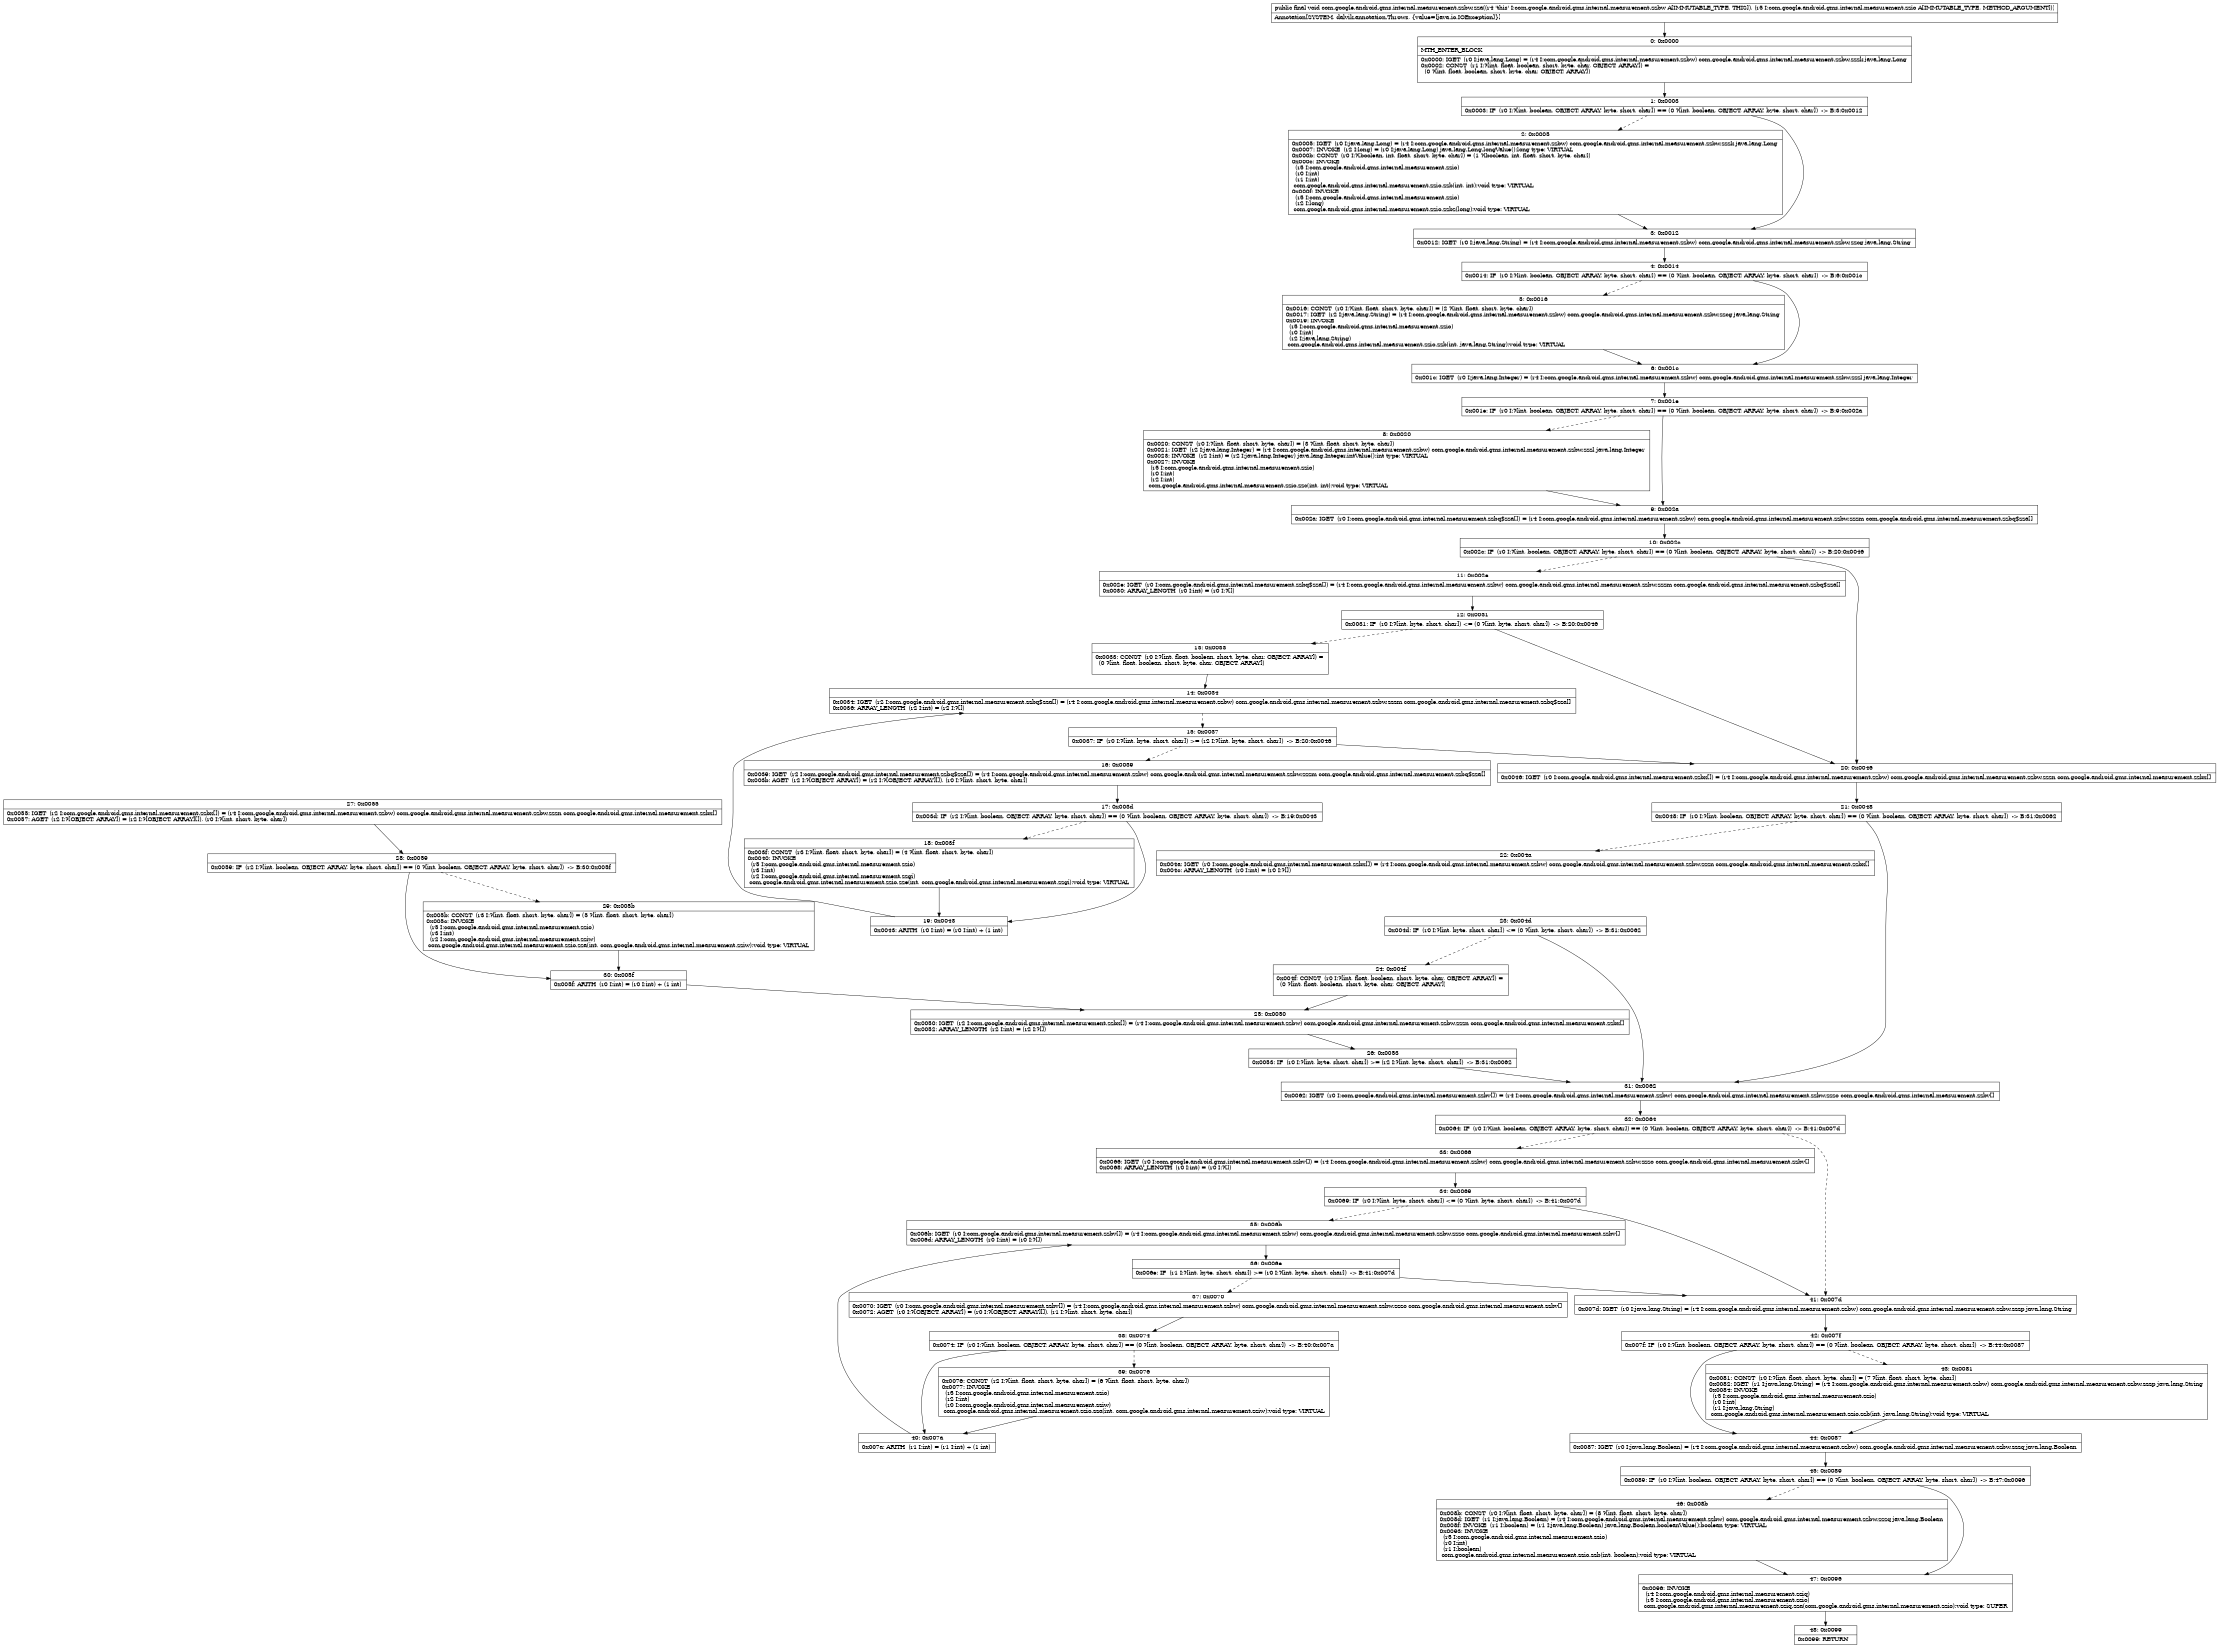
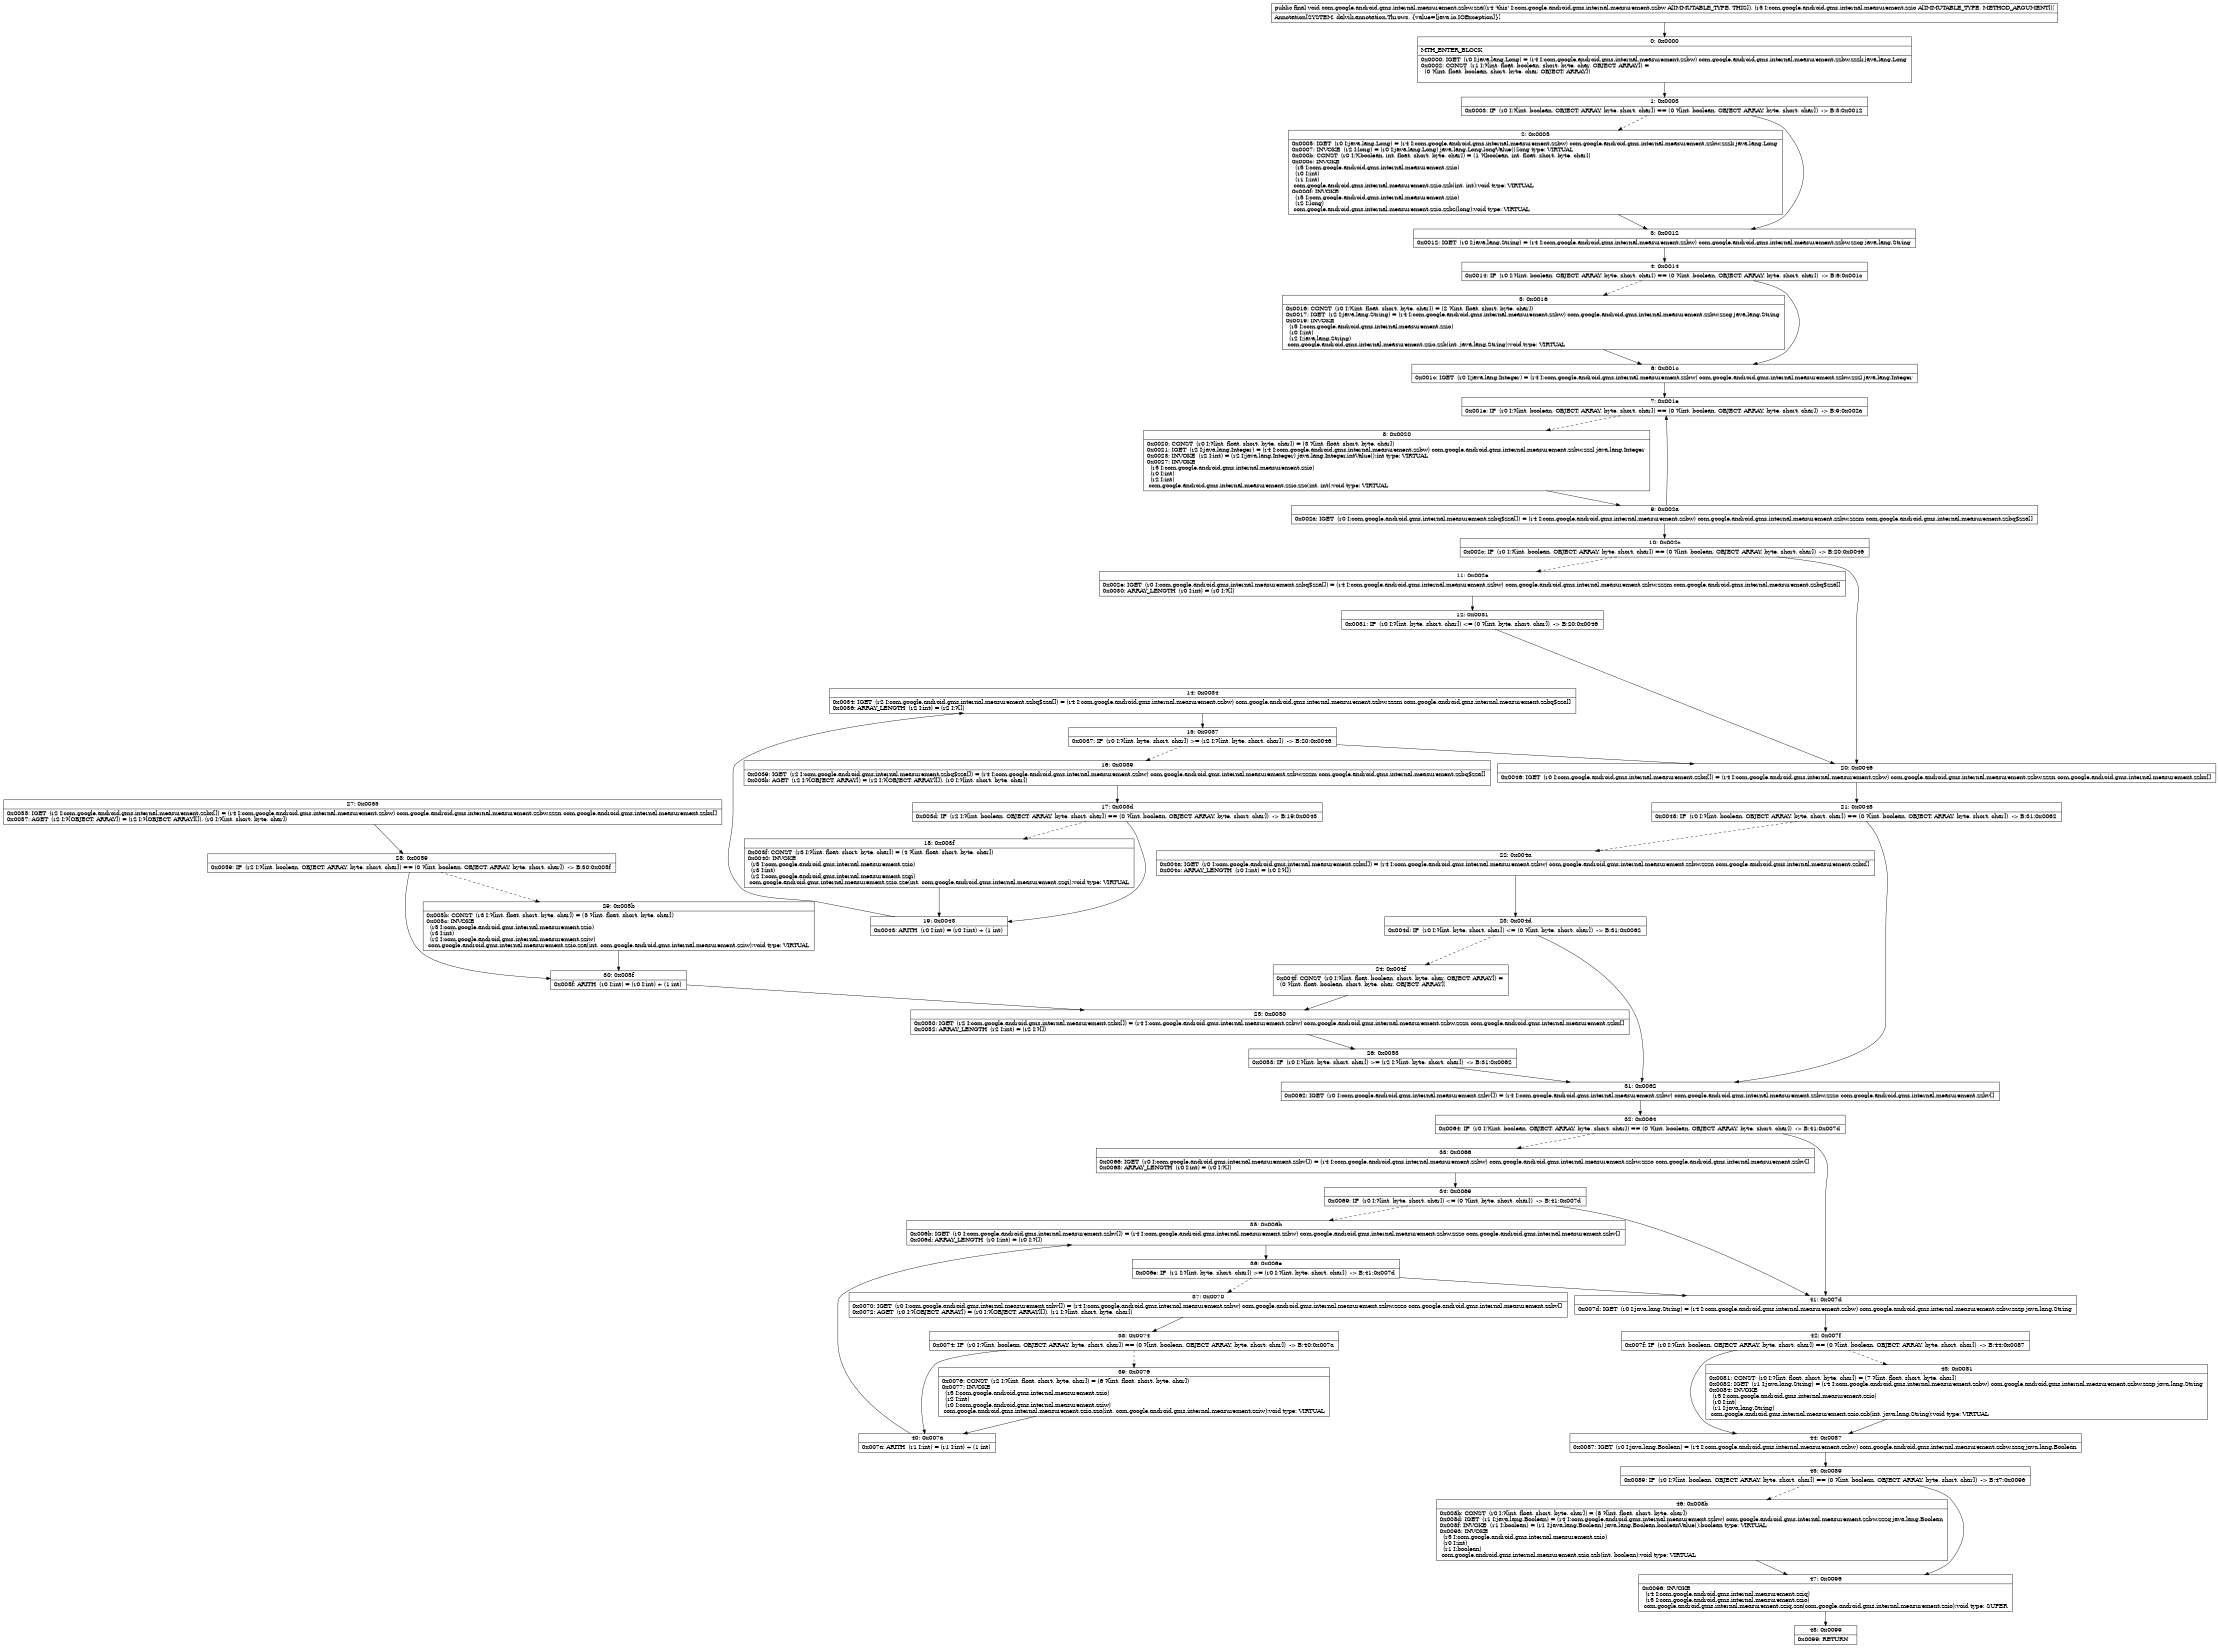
edge "7: 0x001e" -> "9: 0x002a": reversed
node "13: 0x0033": removed
edge "14: 0x0034" -> "15: 0x0037": style dashed -> solid
edge "22: 0x004a" -> "23: 0x004d": added
edge "32: 0x0064" -> "41: 0x007d": style dashed -> solid
